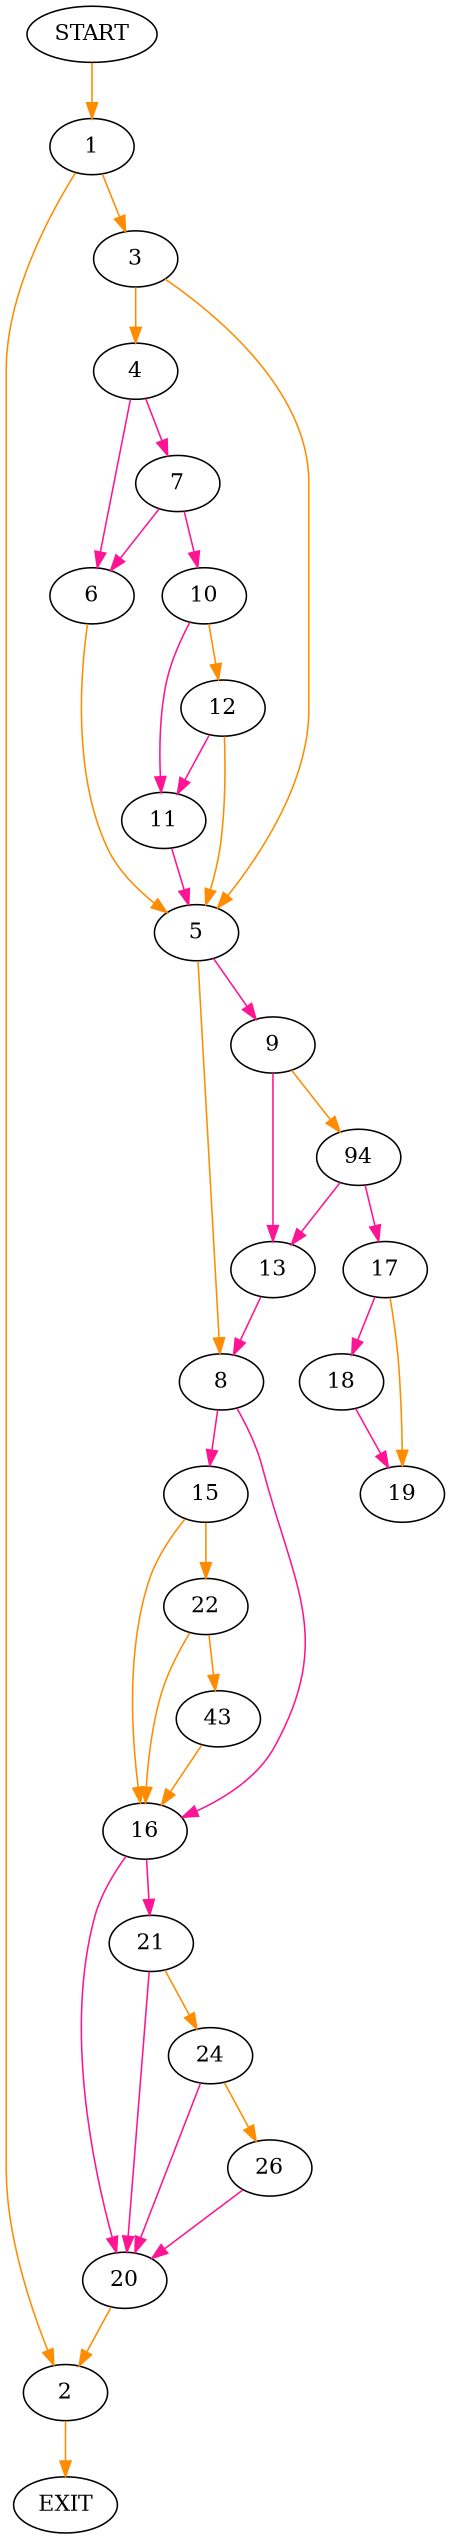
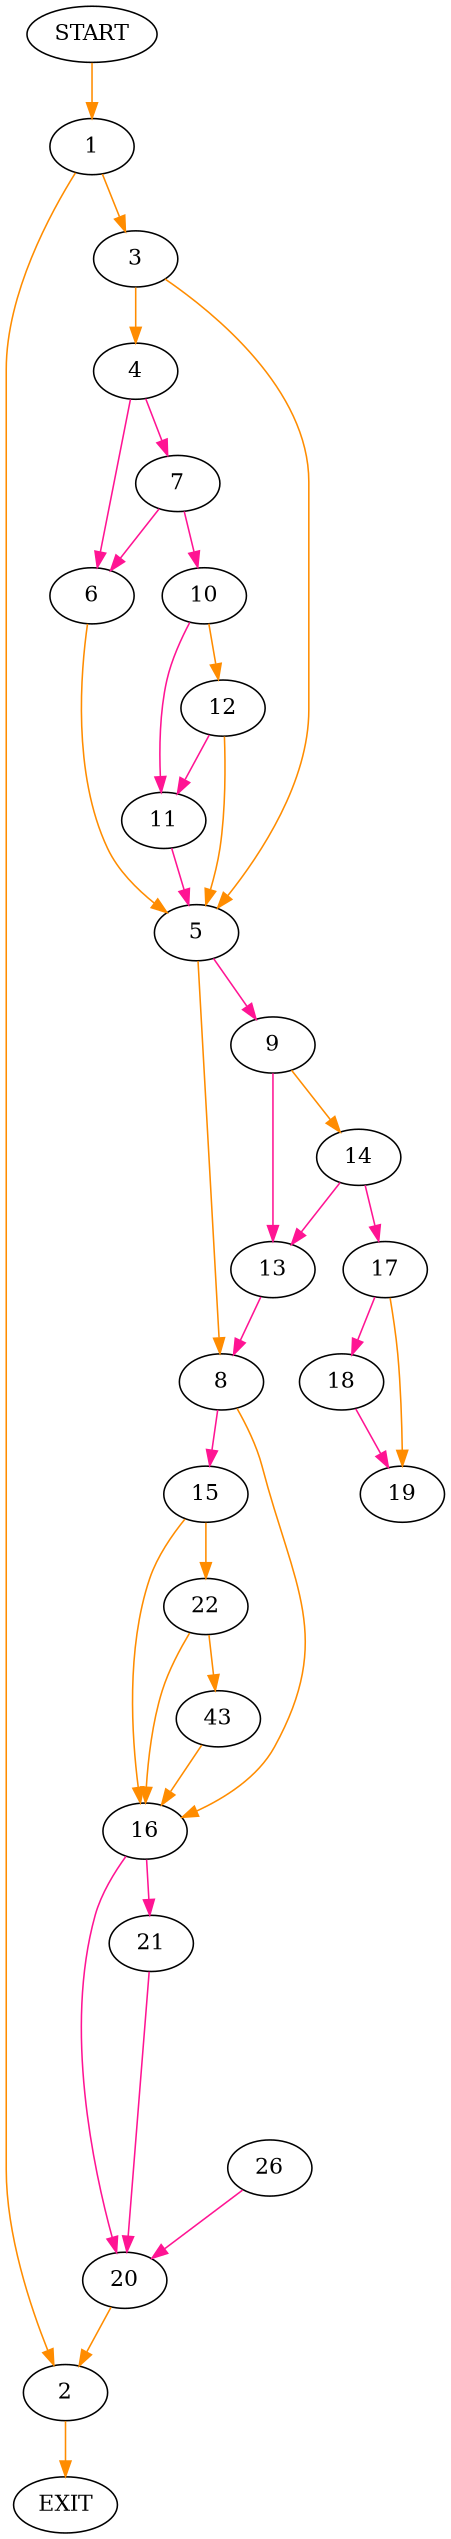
node "94": label "94" -> "14"
edge "8" -> "16": color deeppink -> darkorange
node "24": removed
